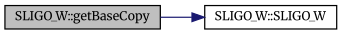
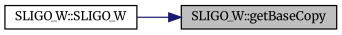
edge "SLIGO_W::getBaseCopy" -> "SLIGO_W::SLIGO_W": reversed
